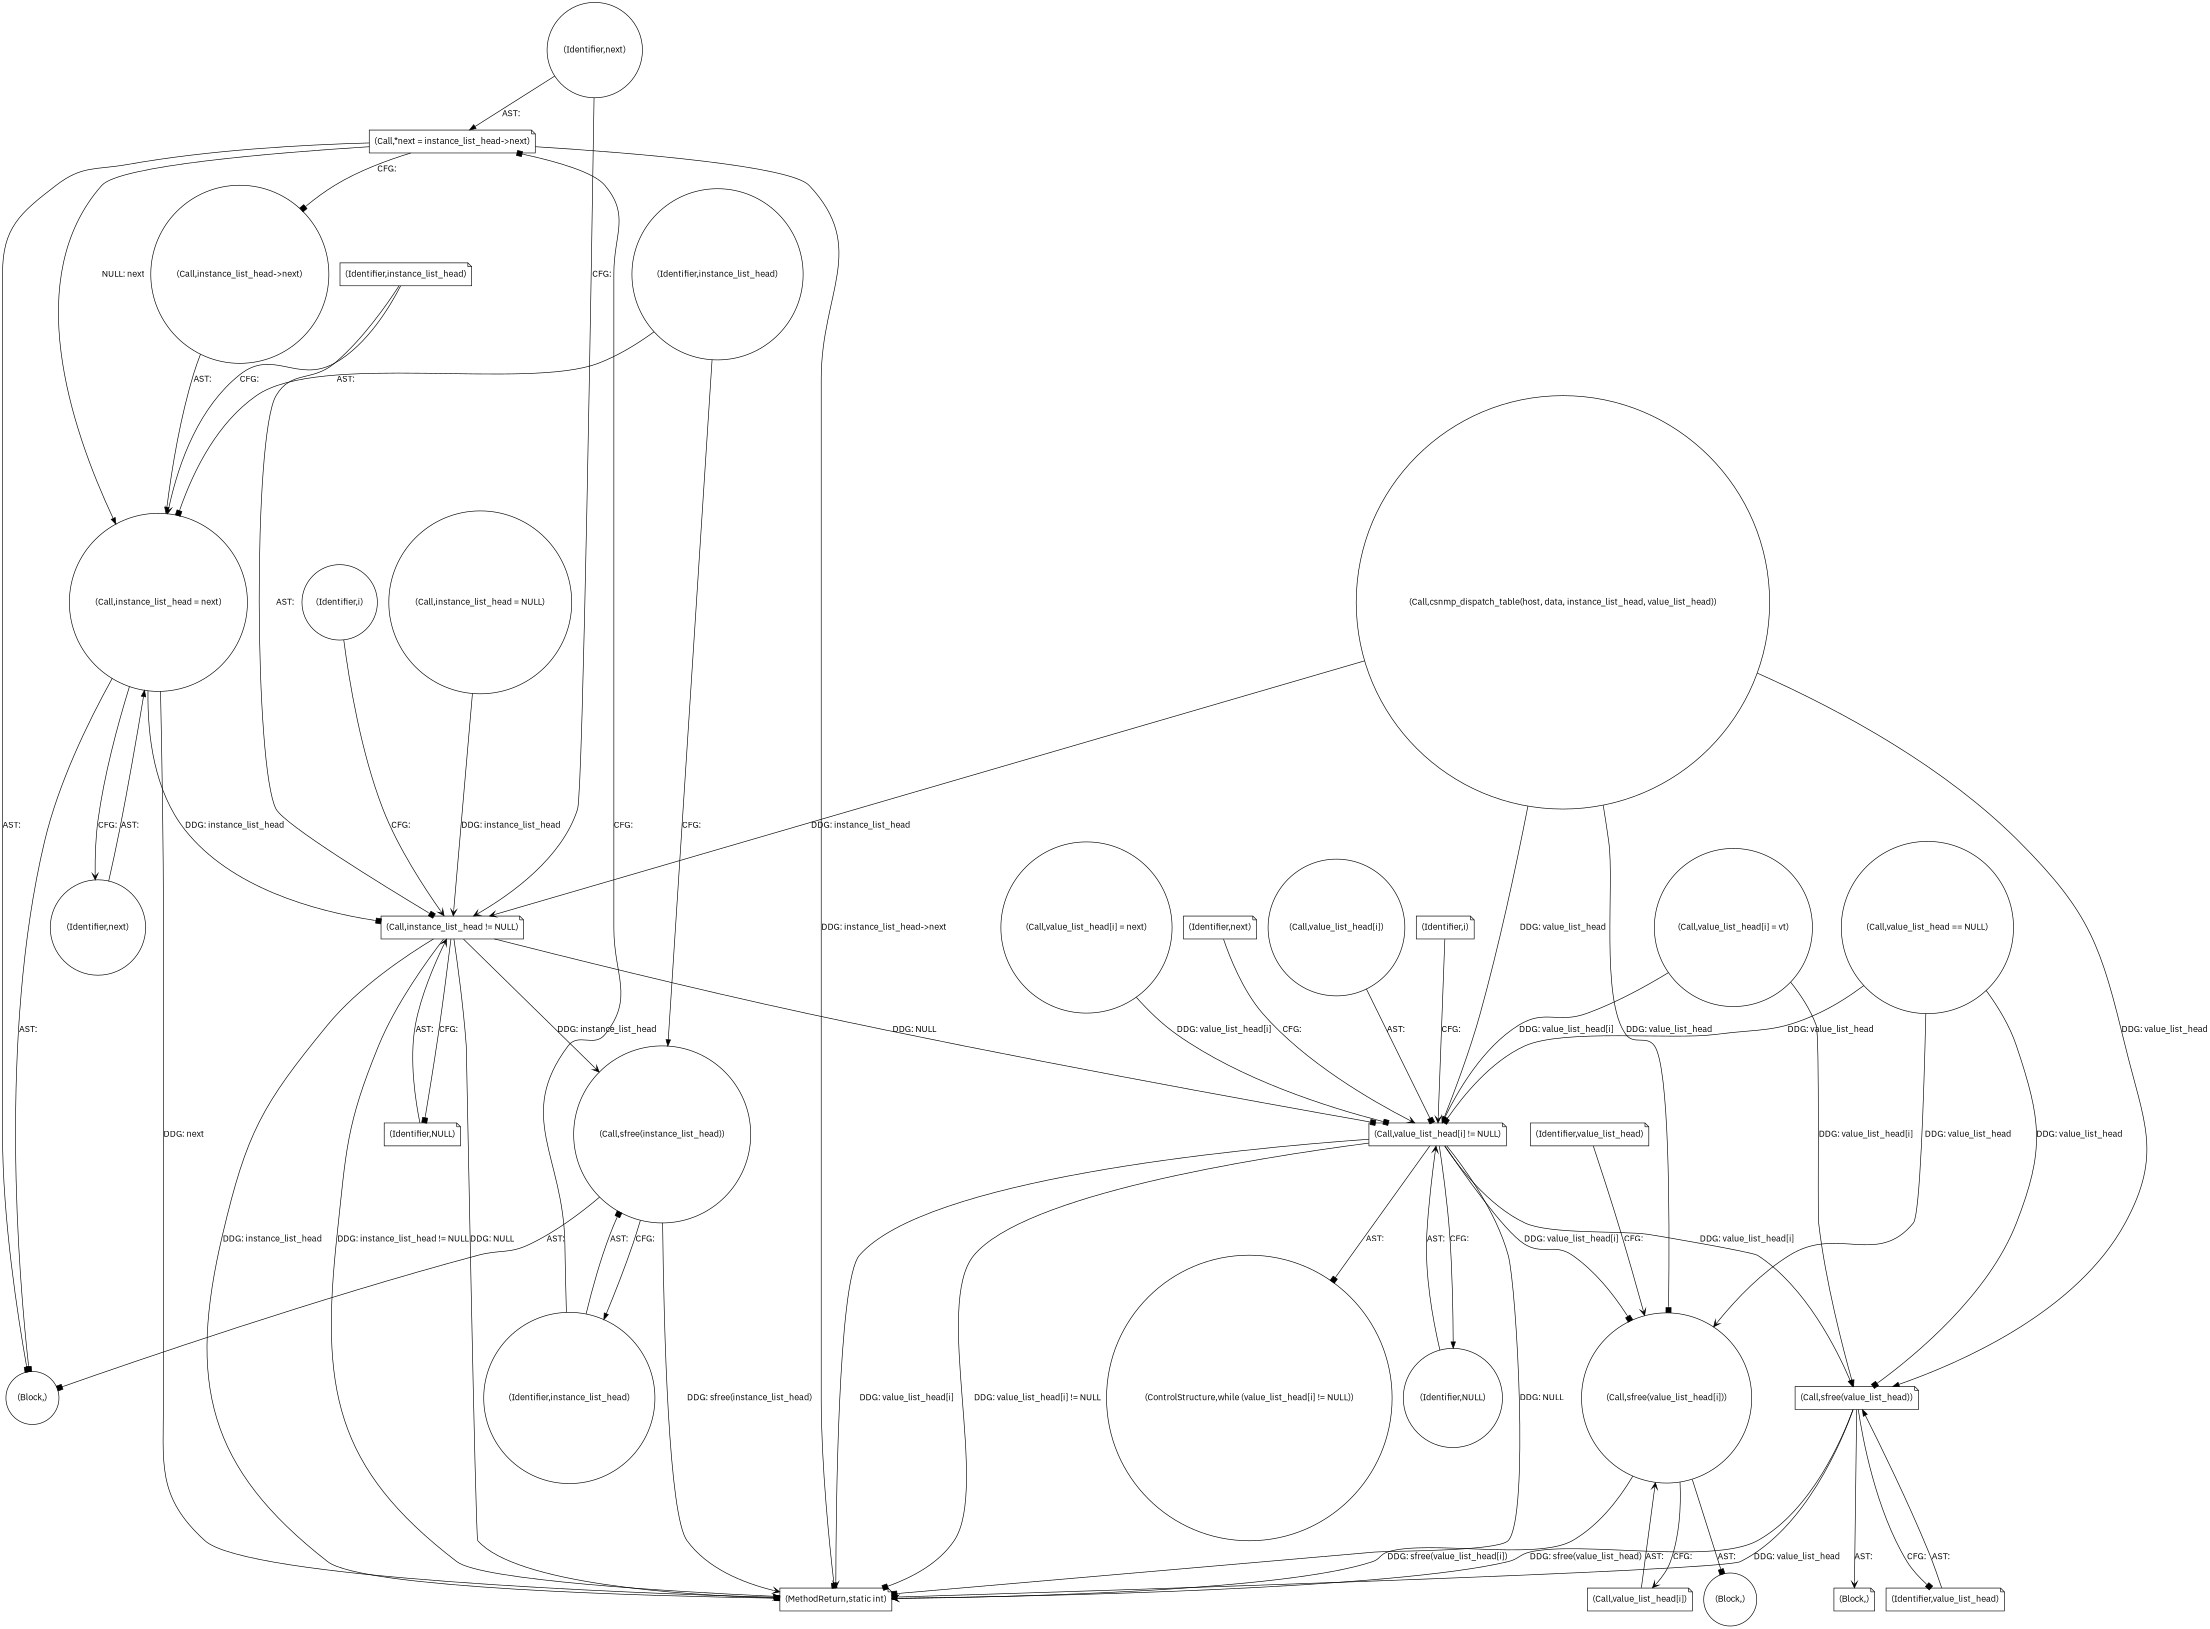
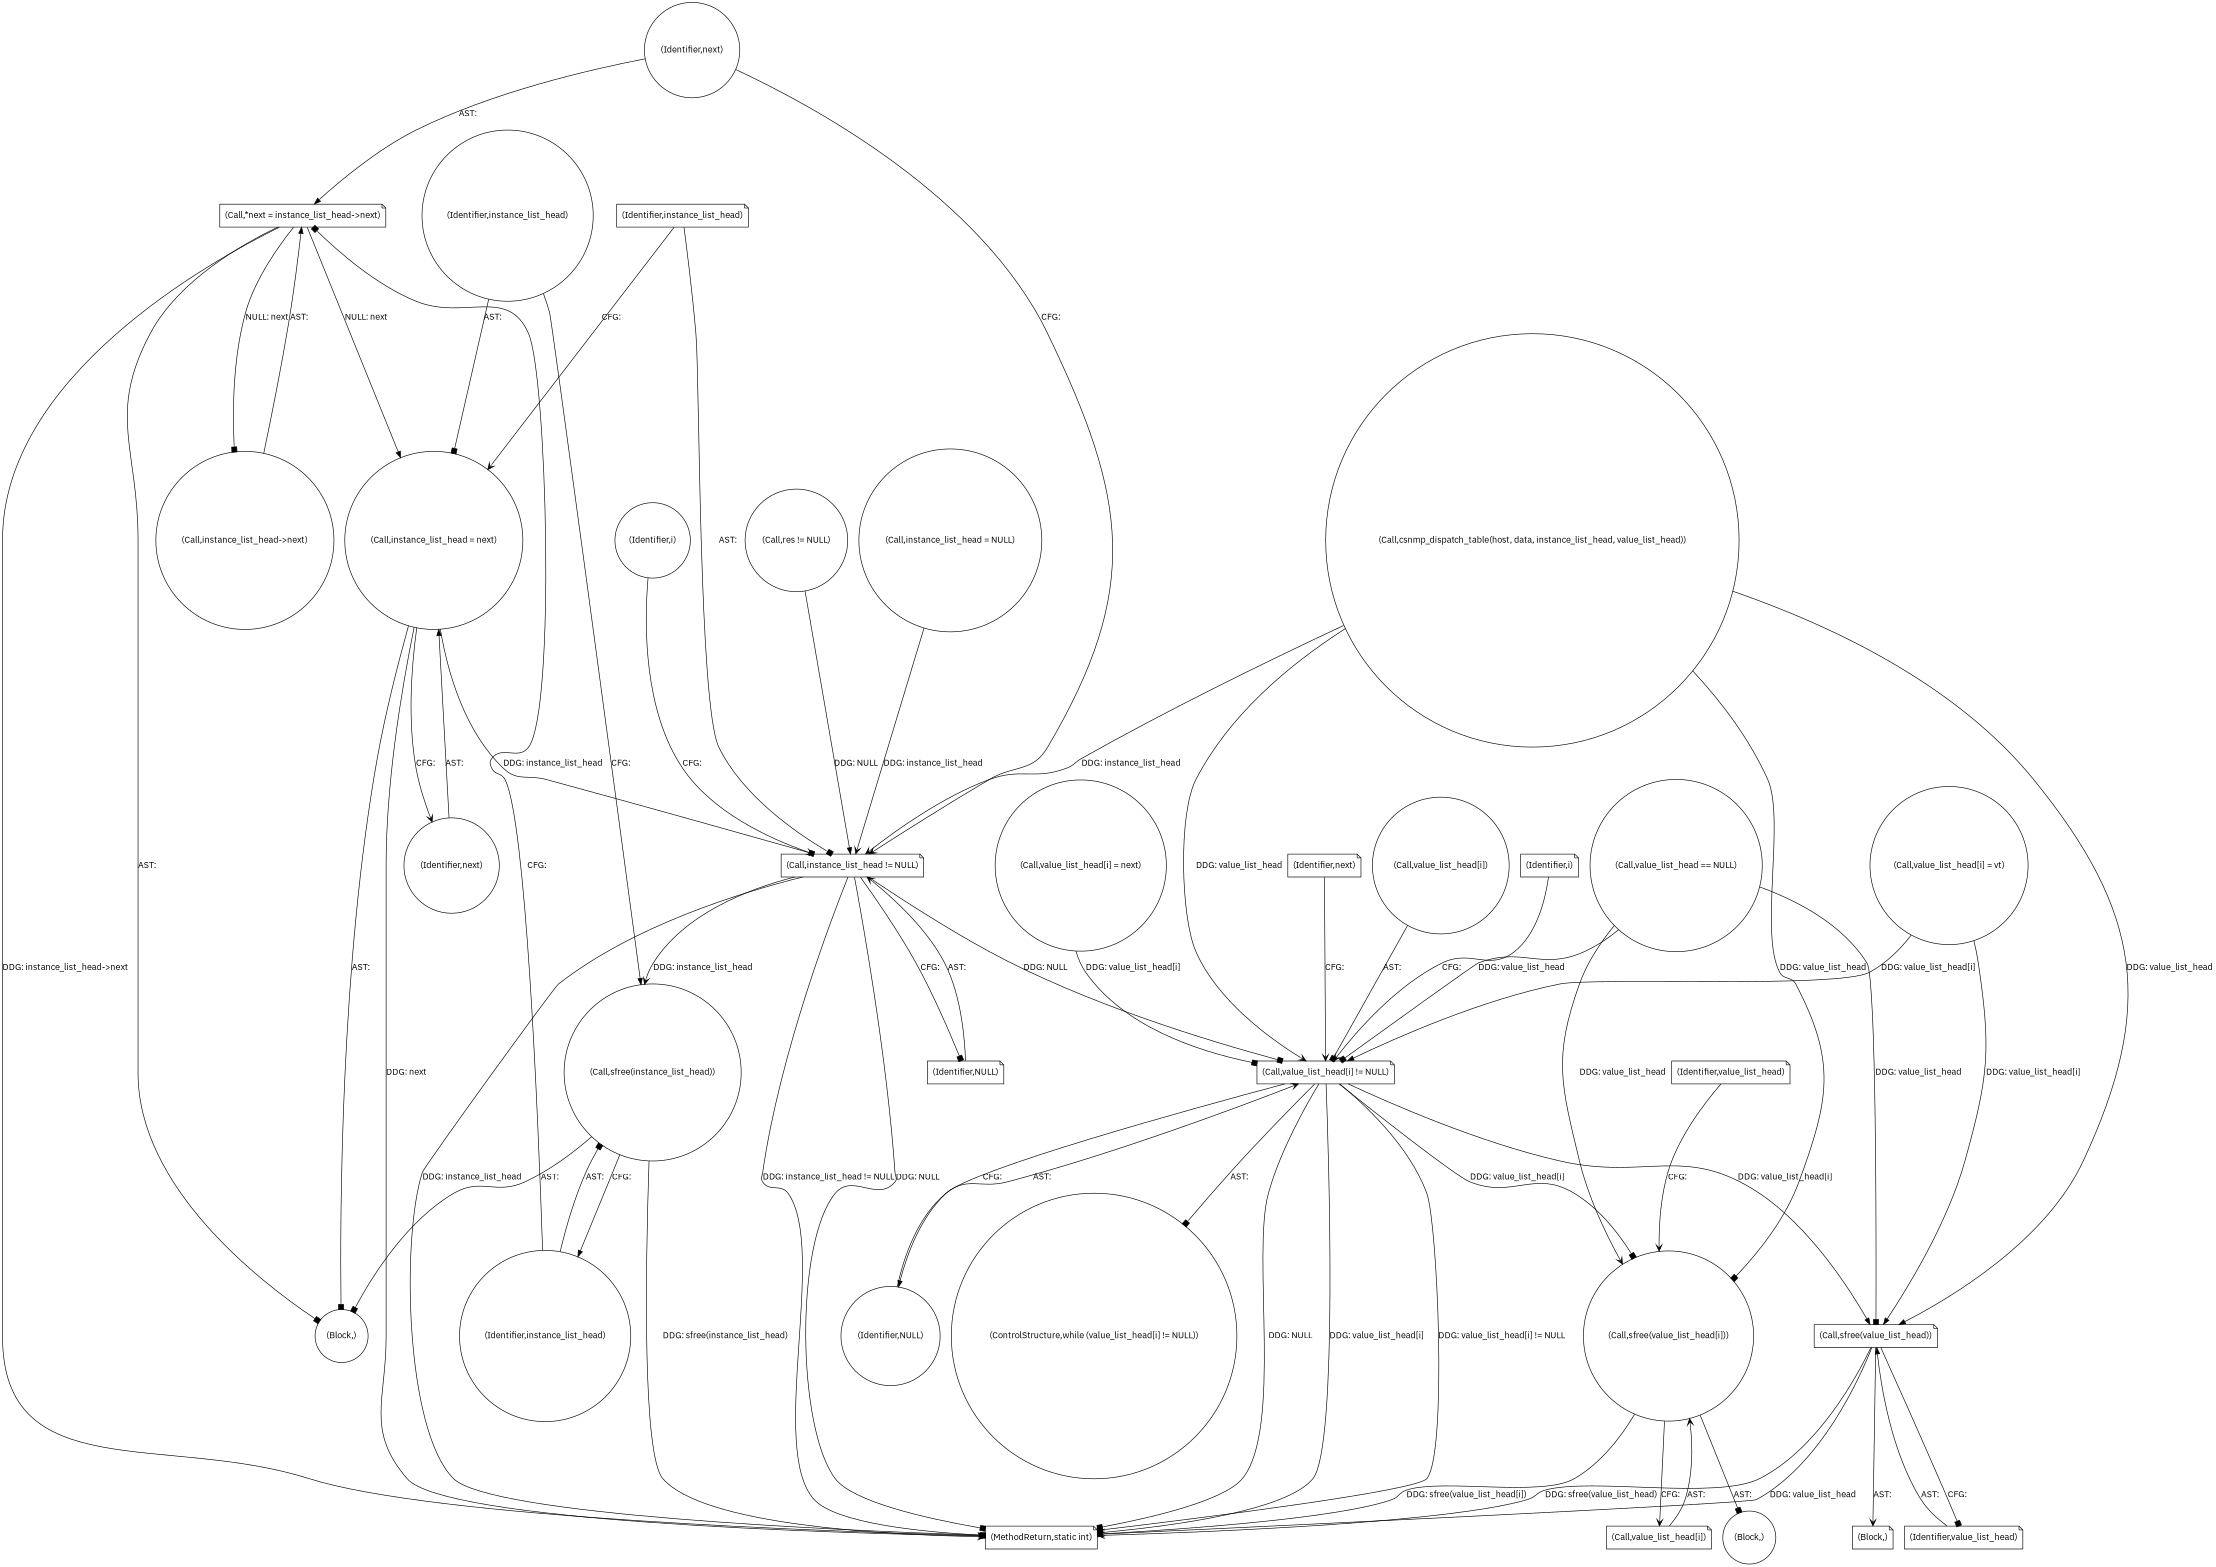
edge "(Call,*next = instance_list_head->next)" -> "(Call,instance_list_head->next)": label "CFG: " -> "NULL: next"
edge "(Call,instance_list_head->next)" -> "(Call,instance_list_head = next)": now "(Call,instance_list_head->next)" -> "(Call,*next = instance_list_head->next)"
node "(Call,res != NULL)": added
